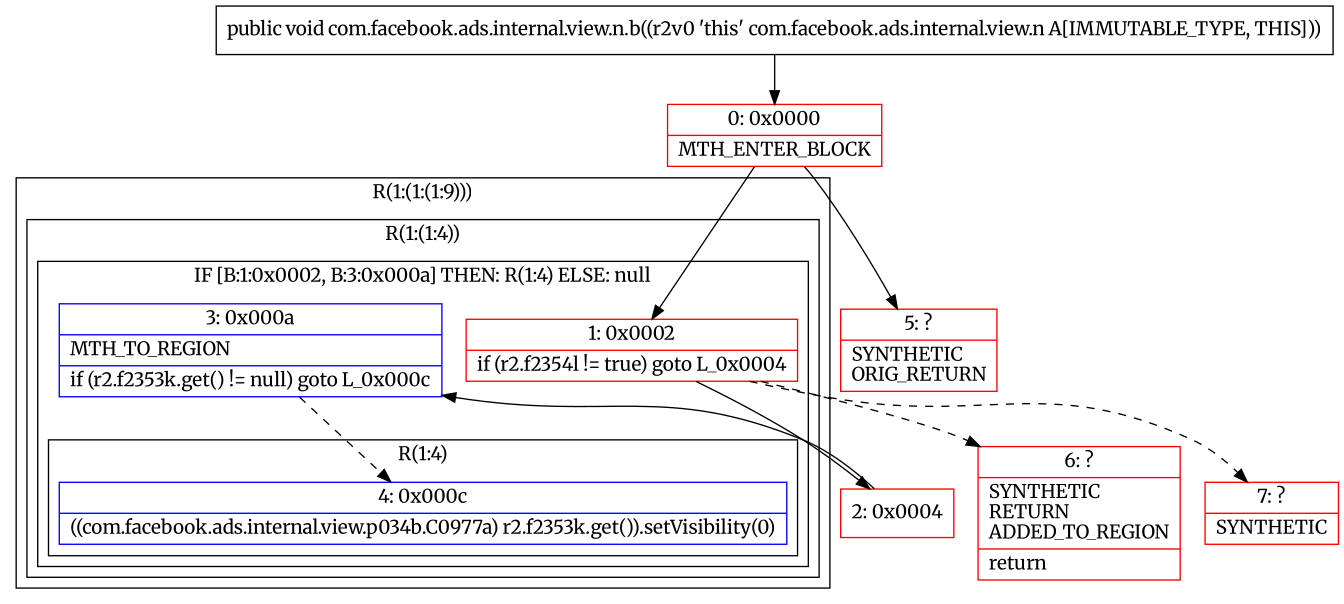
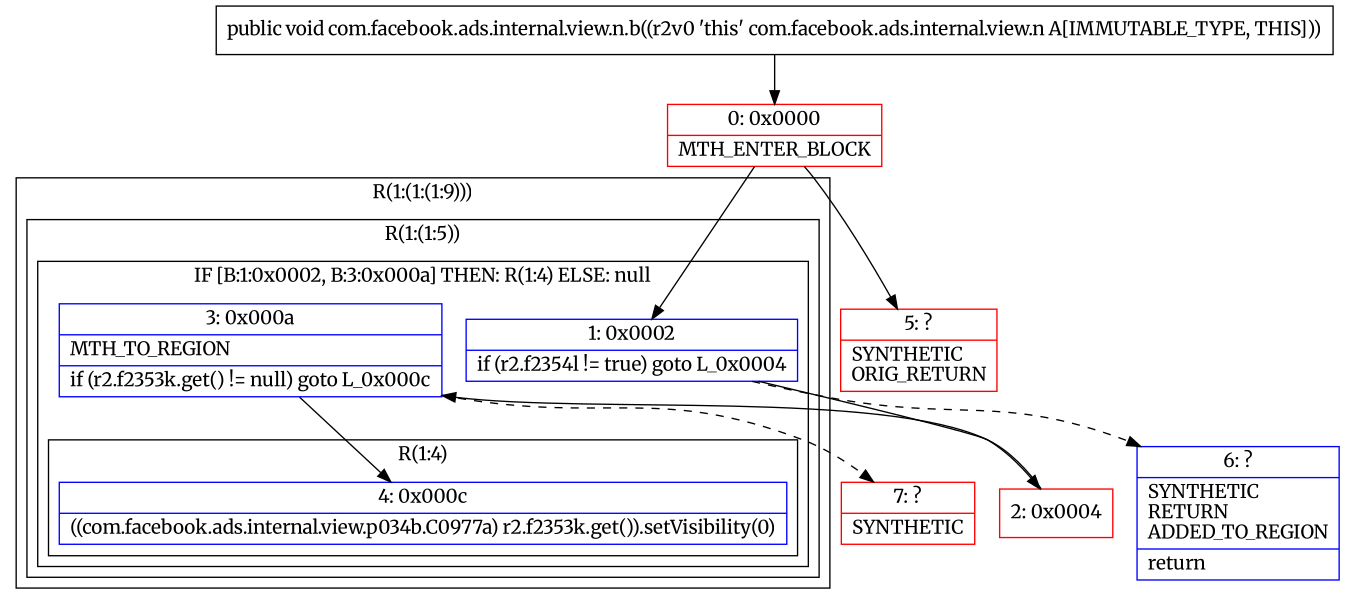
cluster "R(1:(1:4))": label "R(1:(1:4))" -> "R(1:(1:5))"
node "1: 0x0002": color red -> blue
edge "1: 0x0002" -> "7: ?": now "3: 0x000a" -> "7: ?"
edge "3: 0x000a" -> "4: 0x000c": style dashed -> solid
node "6: ?": color red -> blue
